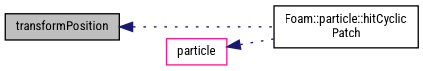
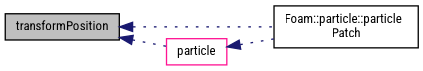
node "Foam::particle::hitCyclic Patch": label "Foam::particle::hitCyclic Patch" -> "Foam::particle::particle Patch"
edge "particle" -> "transformPosition": added
